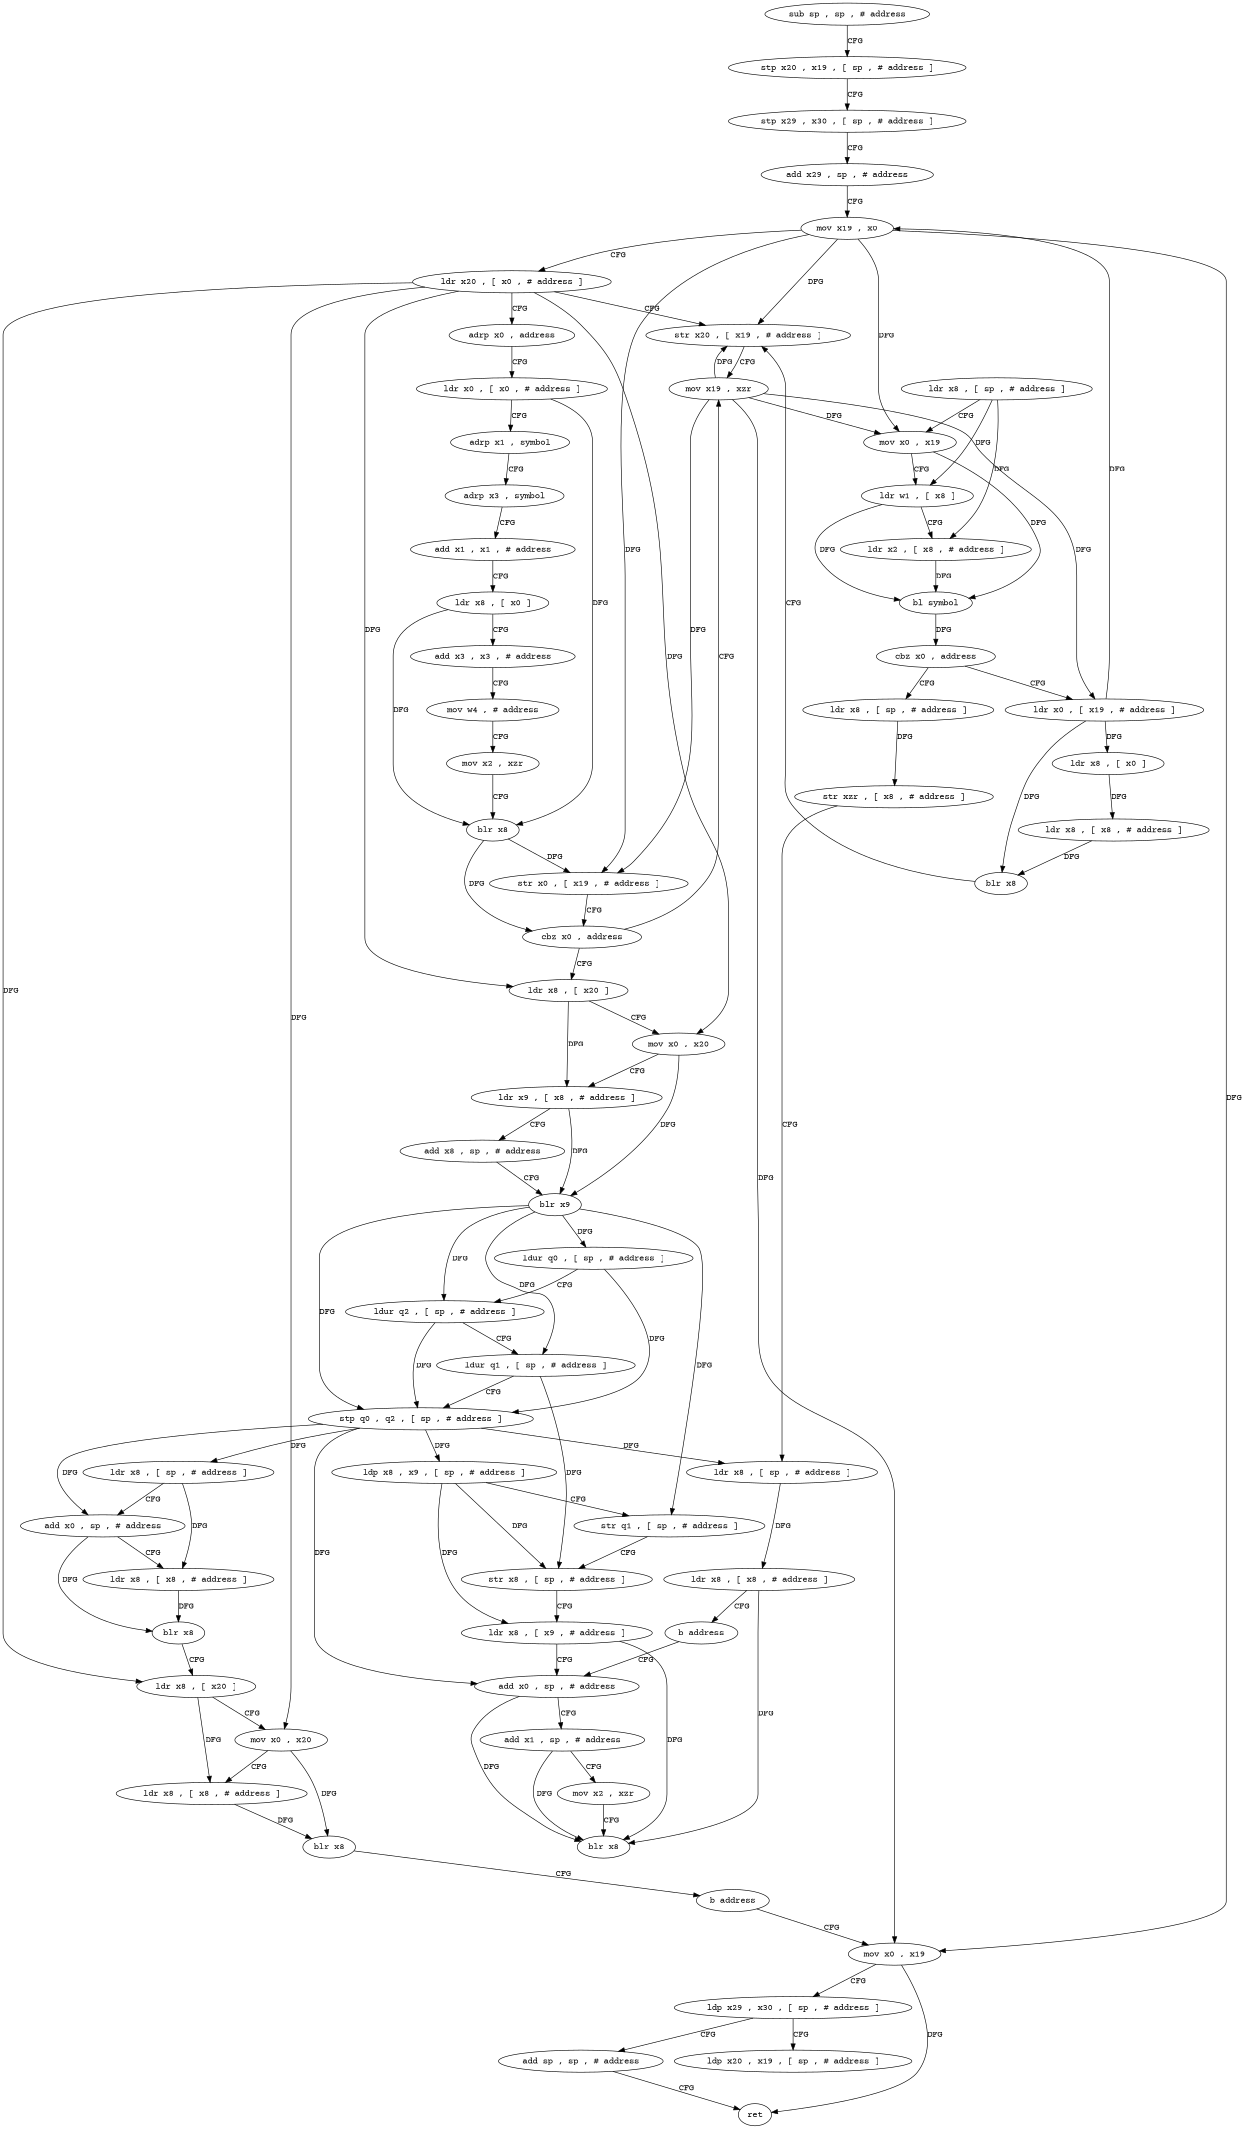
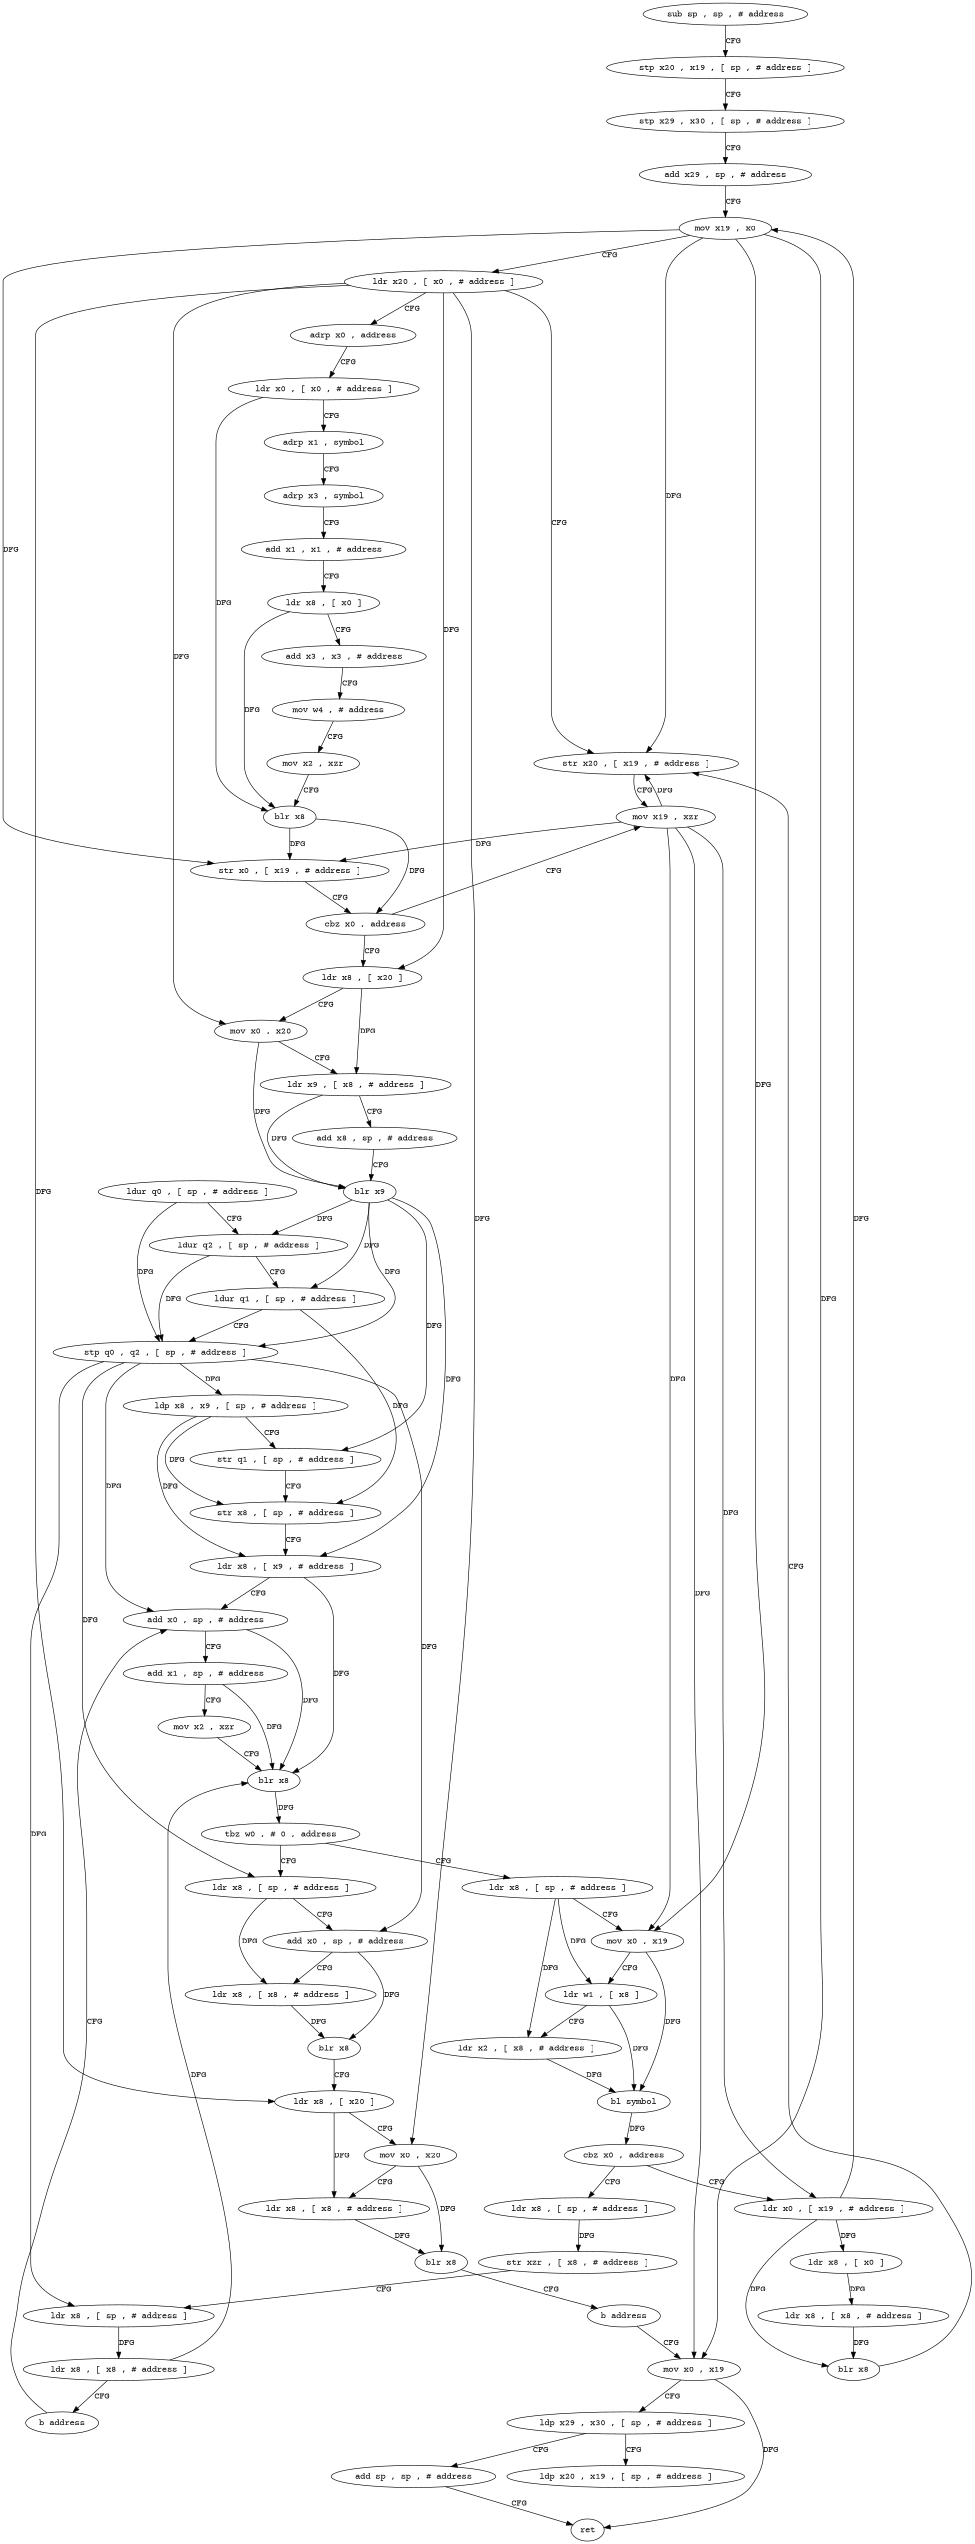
edge "blr x9" -> "ldur q0 , [ sp , # address ]": now "blr x9" -> "ldr x8 , [ x9 , # address ]"
node "tbz w0 , # 0 , address": added
